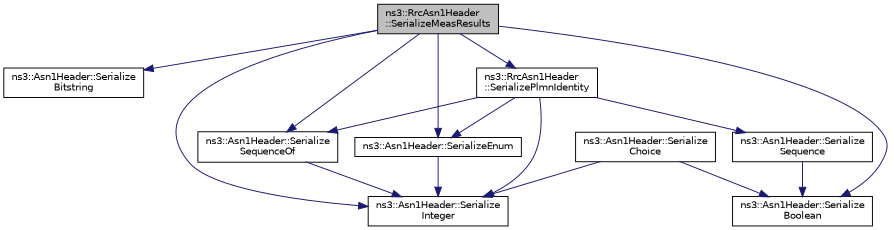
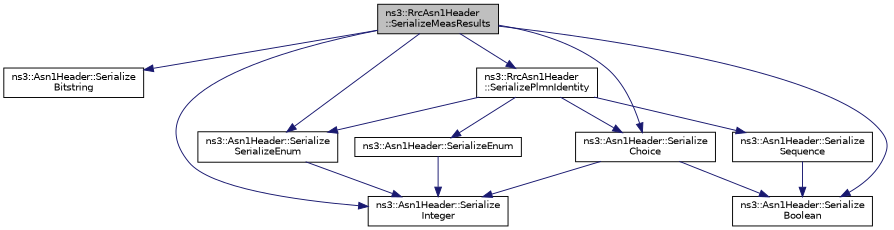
edge "ns3::RrcAsn1Header ::SerializeMeasResults" -> "ns3::Asn1Header::SerializeEnum": now "ns3::RrcAsn1Header ::SerializeMeasResults" -> "ns3::Asn1Header::Serialize Choice"
node "ns3::Asn1Header::Serialize SequenceOf": label "ns3::Asn1Header::Serialize SequenceOf" -> "ns3::Asn1Header::Serialize SerializeEnum"
edge "ns3::RrcAsn1Header ::SerializePlmnIdentity" -> "ns3::Asn1Header::Serialize Integer": now "ns3::RrcAsn1Header ::SerializePlmnIdentity" -> "ns3::Asn1Header::Serialize Choice"
